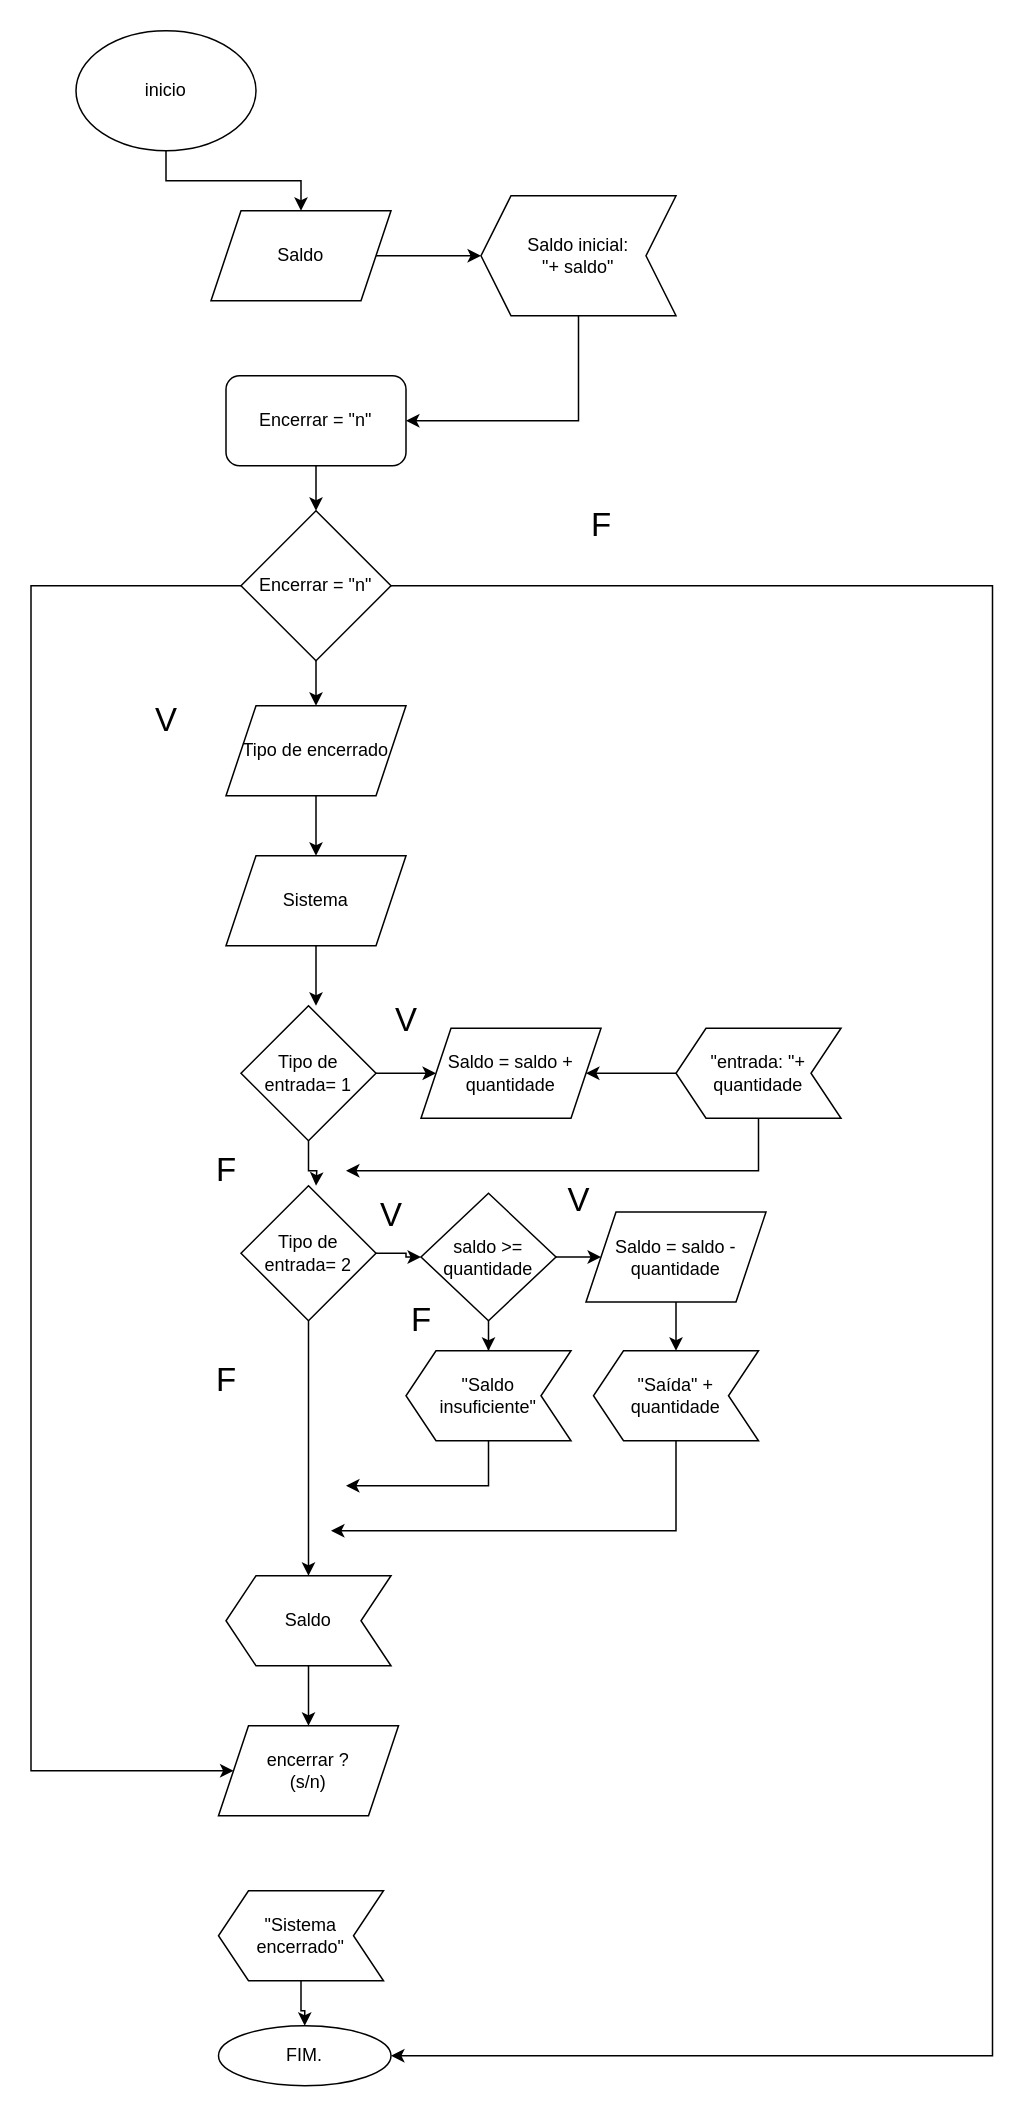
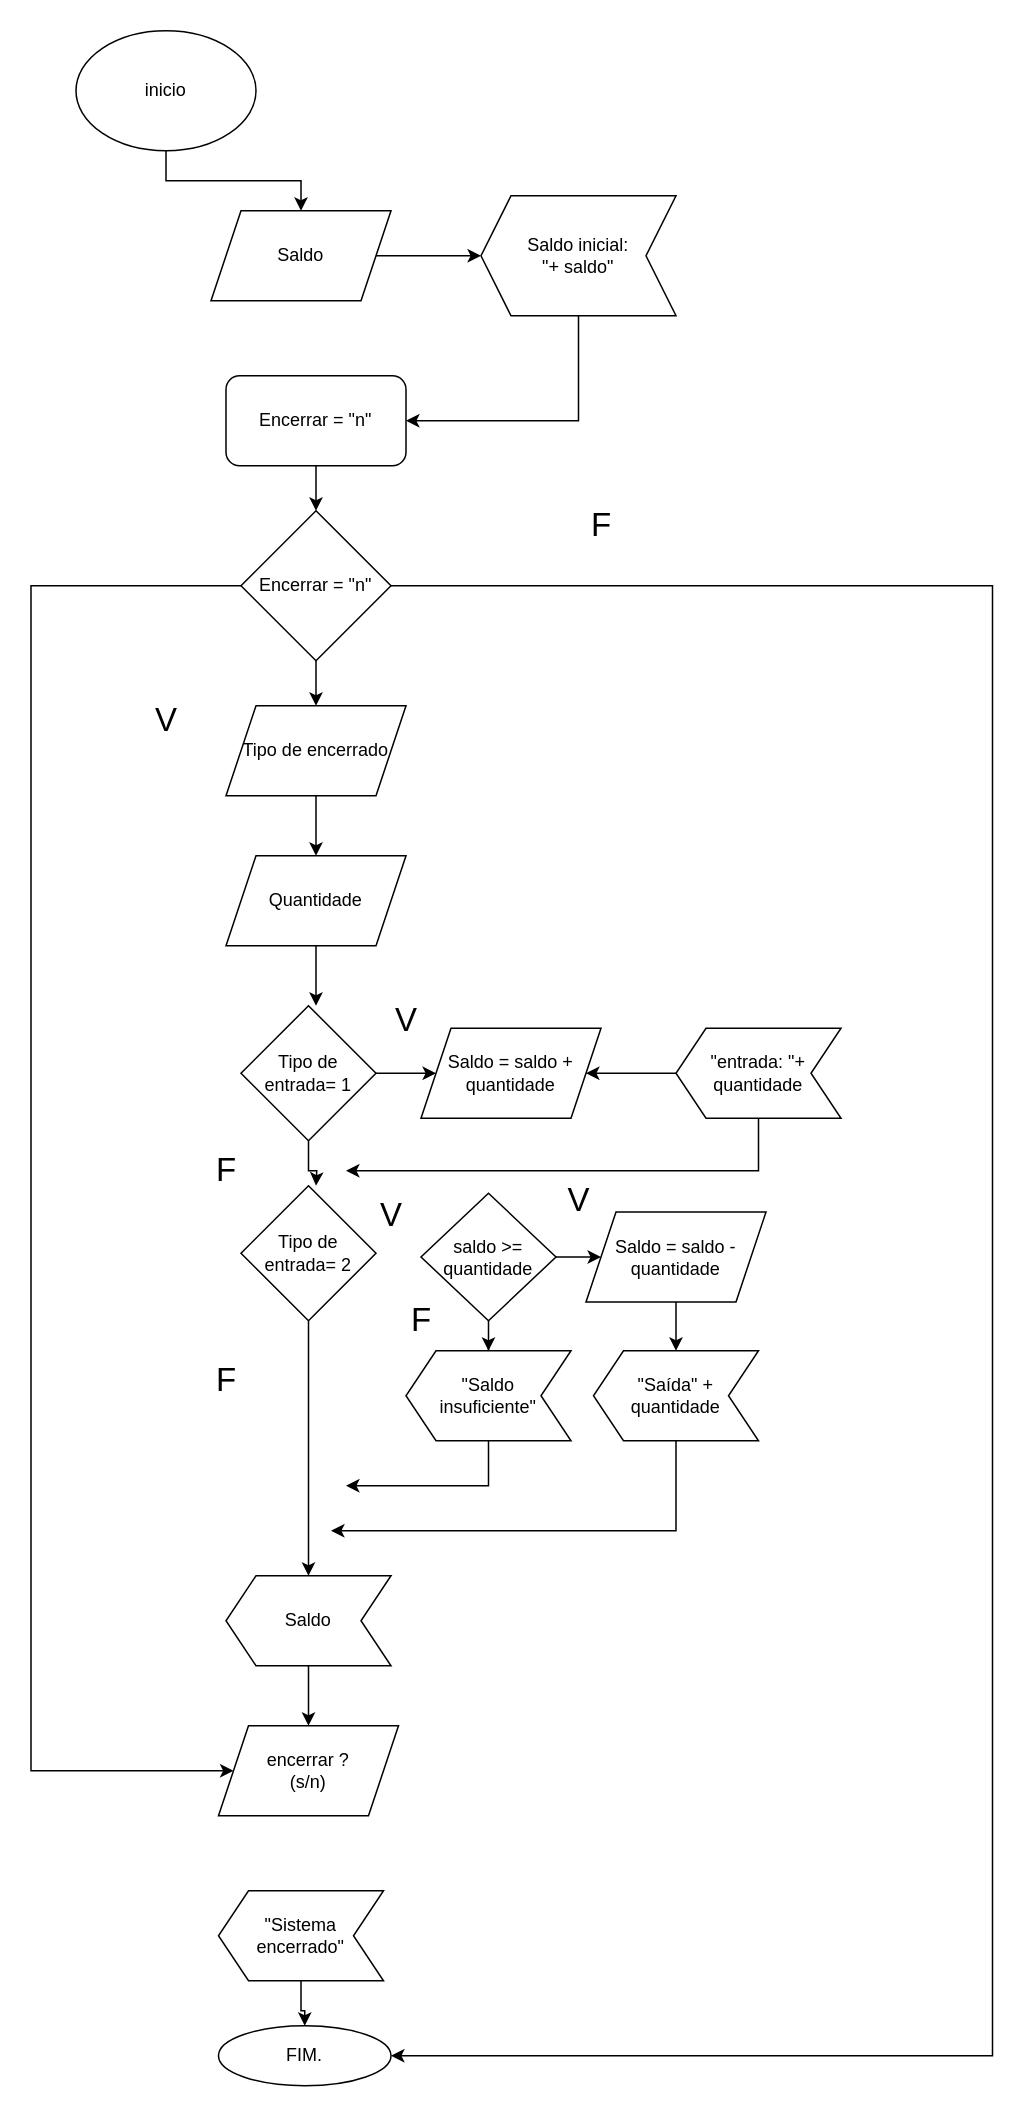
node "Sistema": label "Sistema" -> "Quantidade"
edge "Tipo de entrada= 2" -> "saldo >= quantidade": removed
